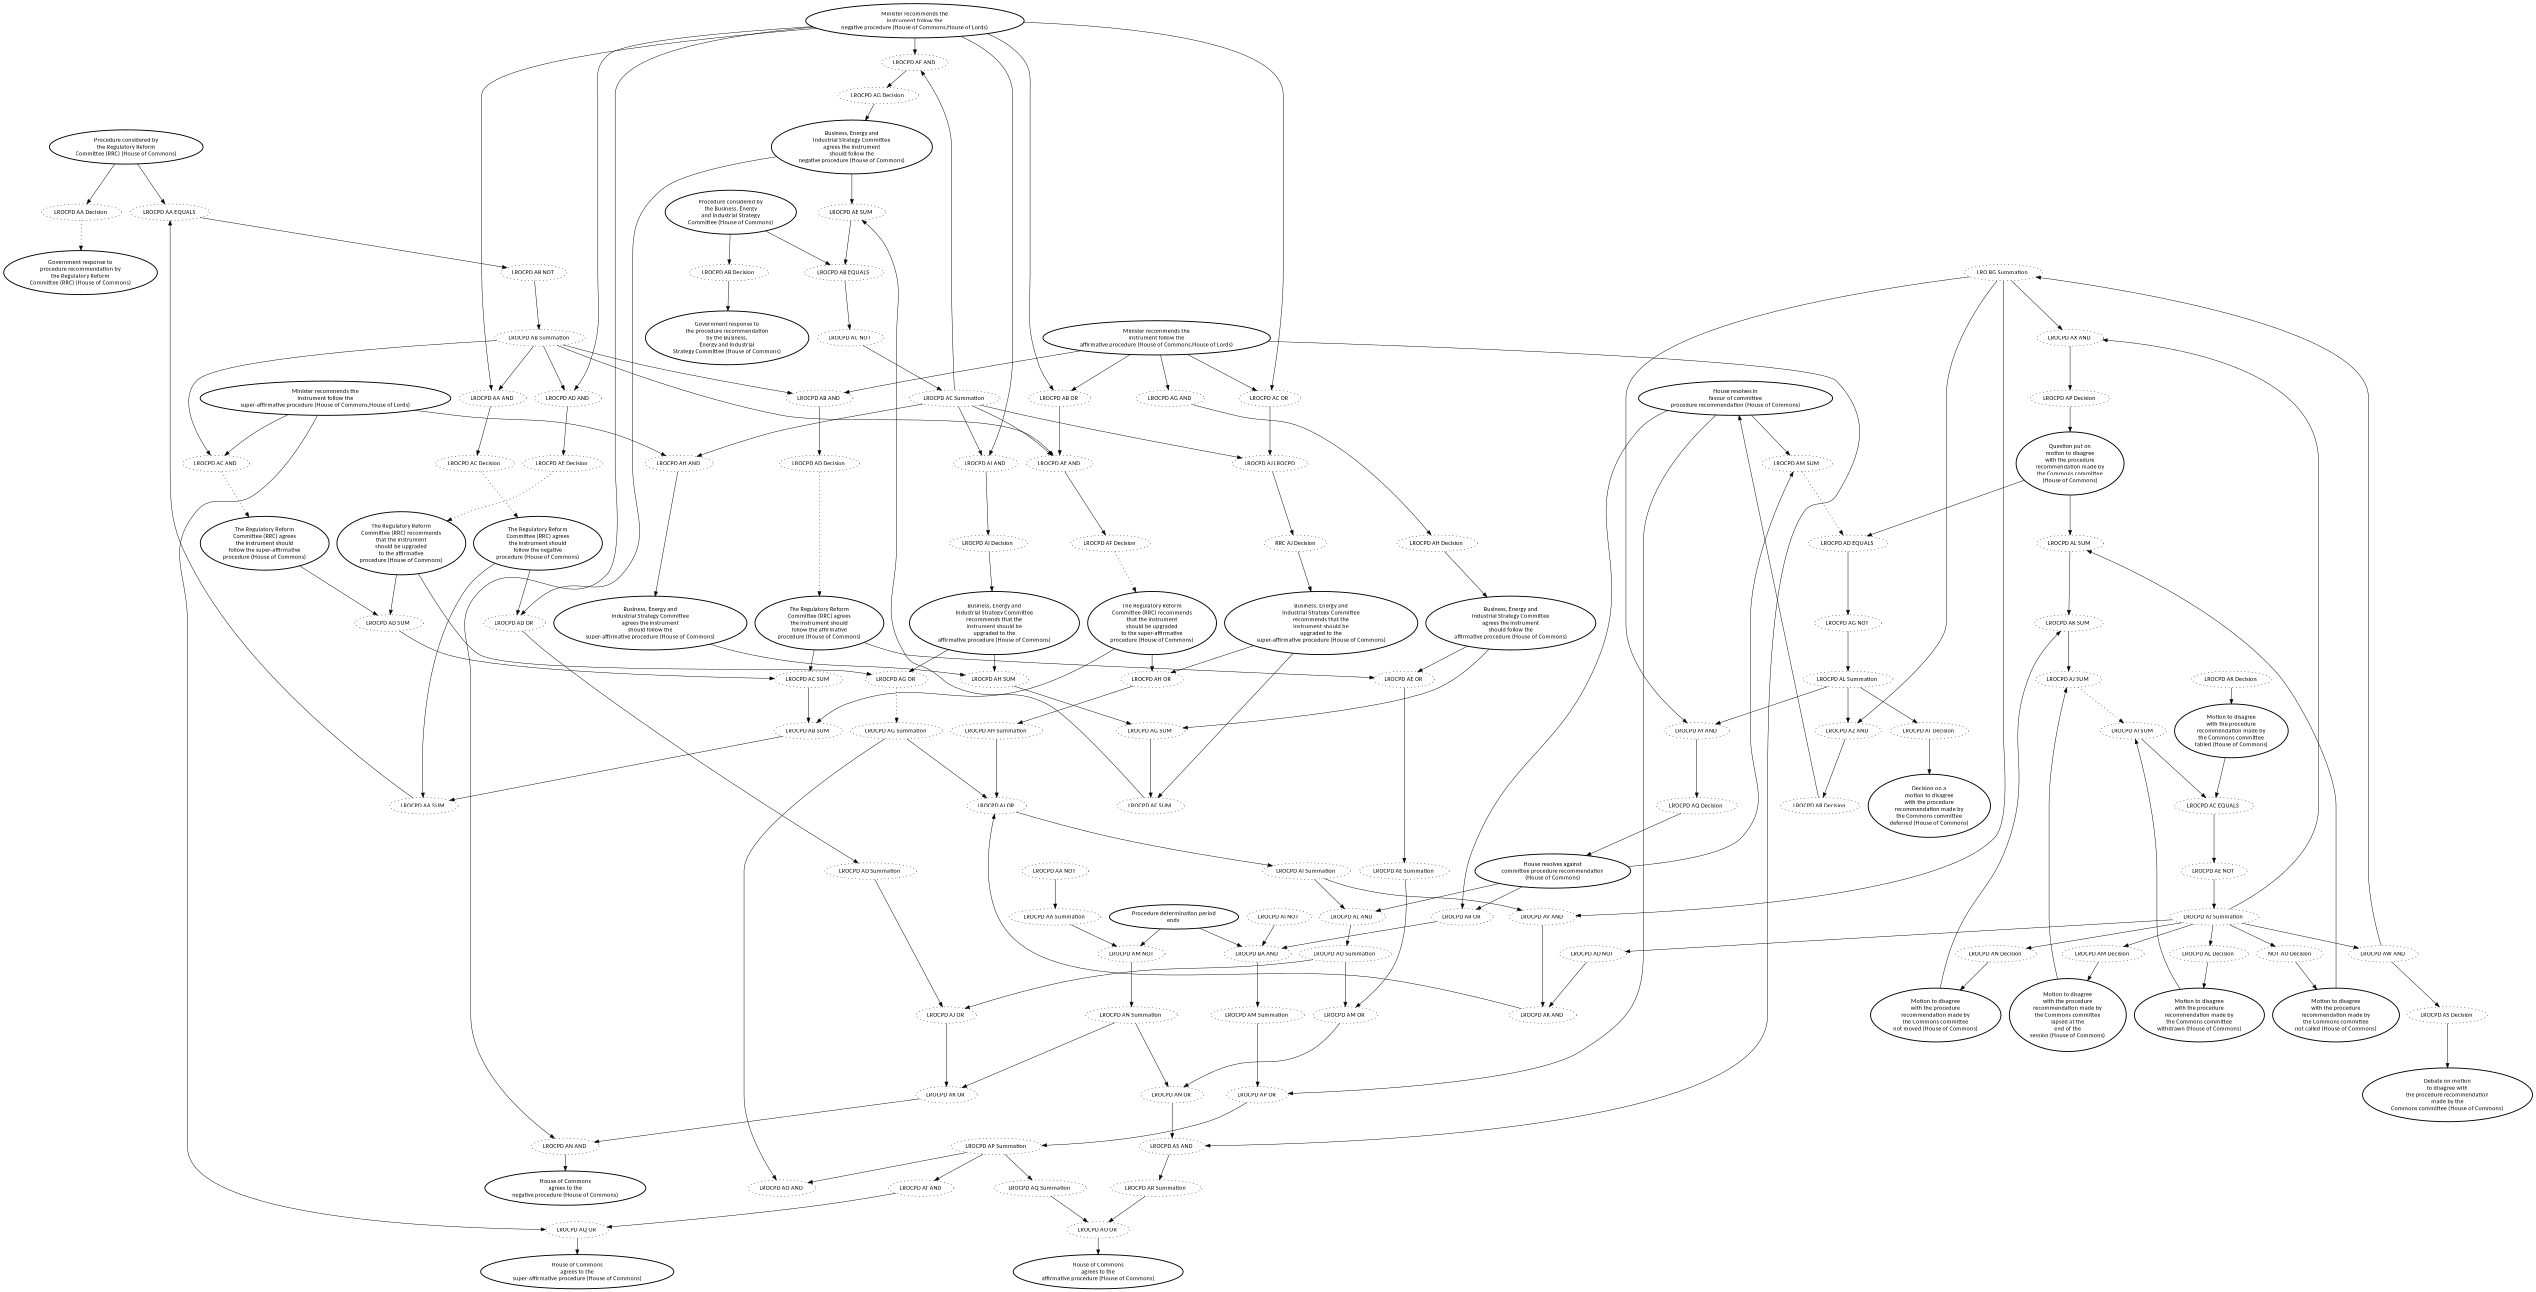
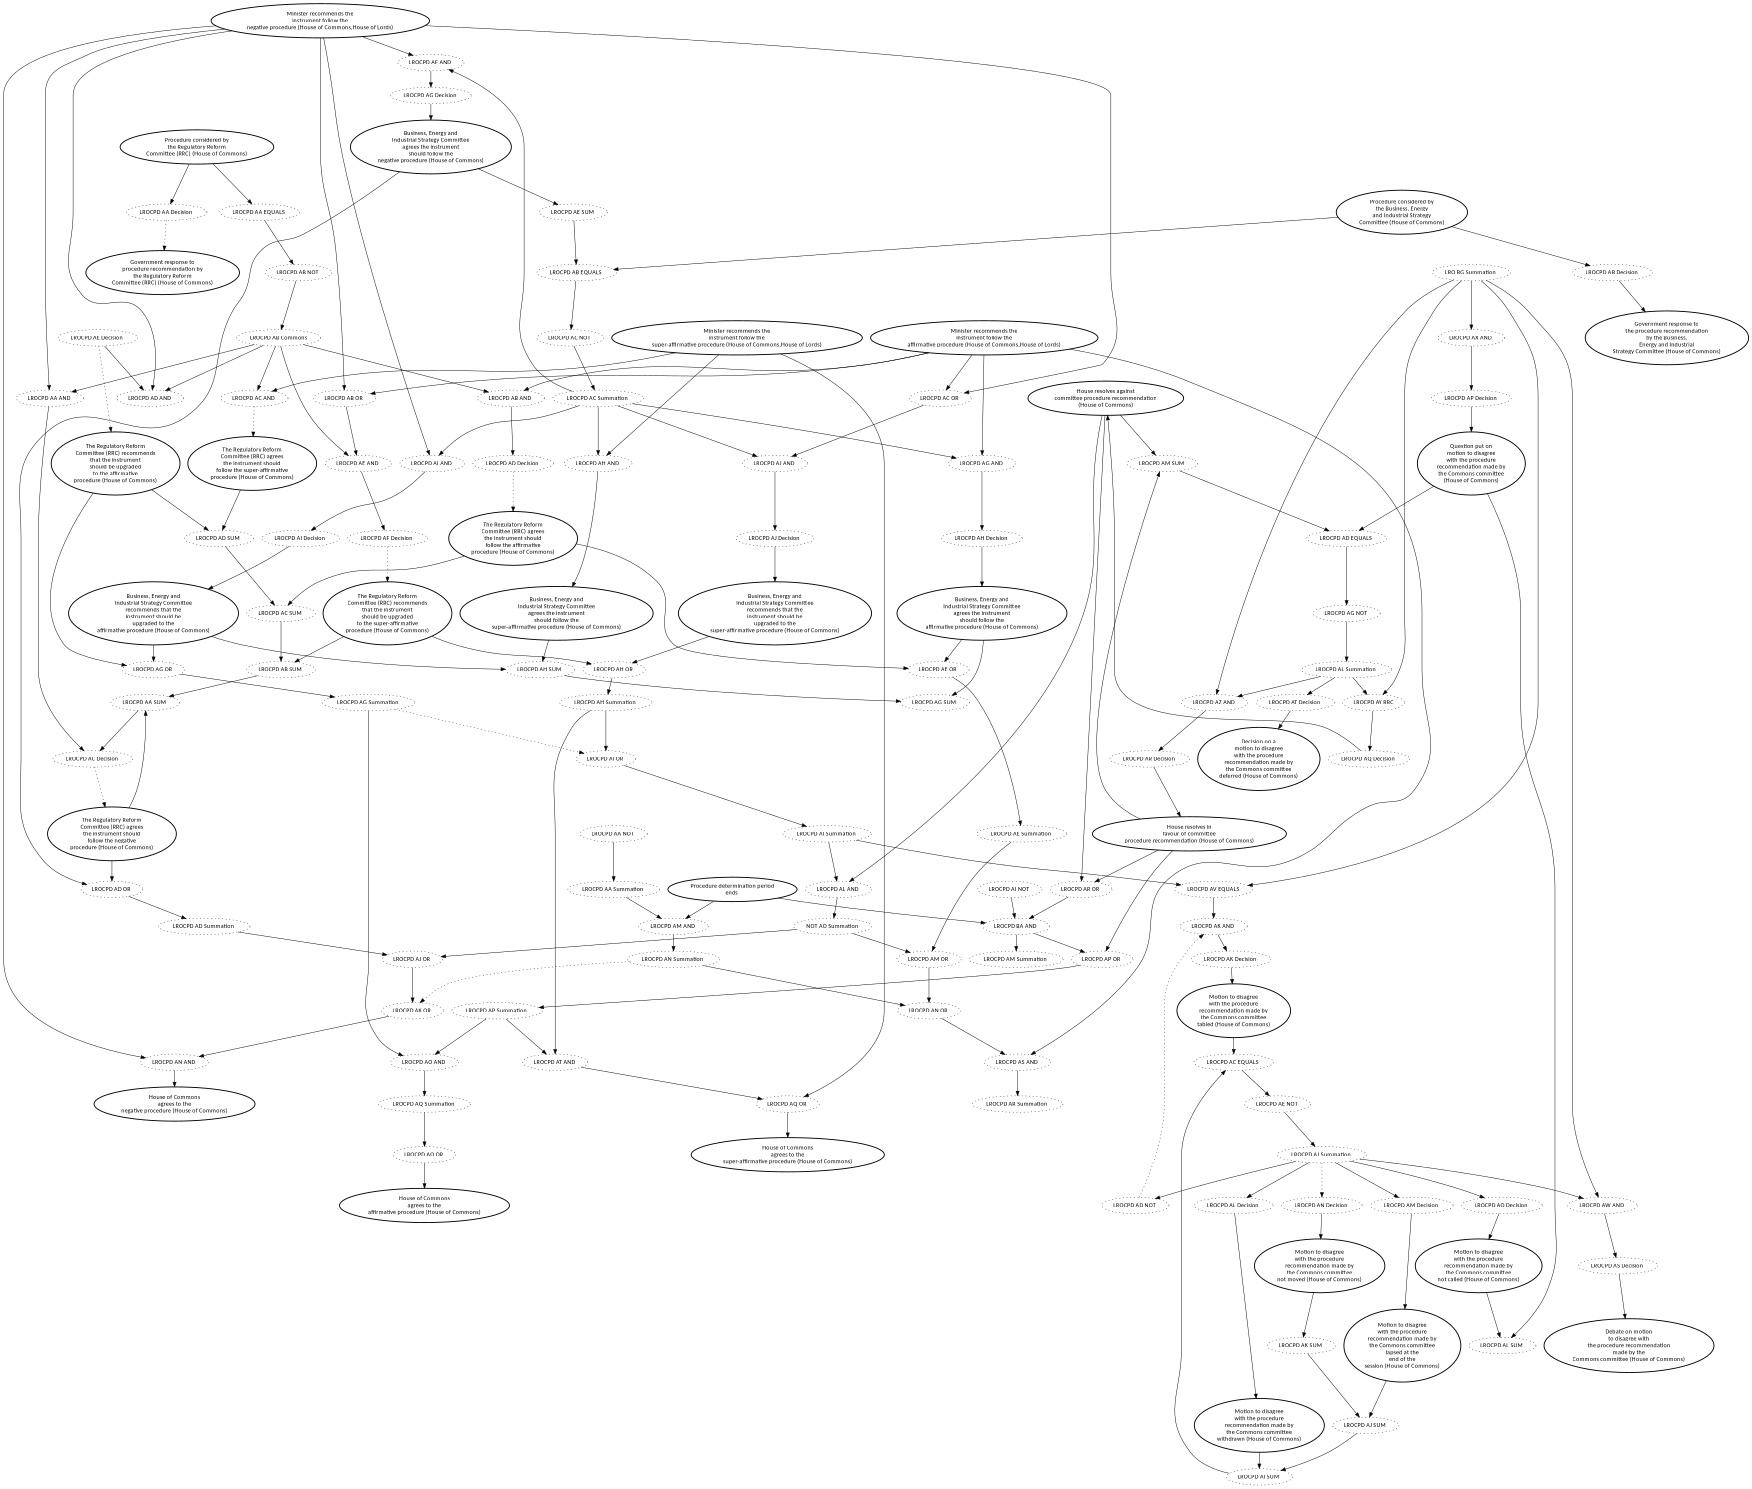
node "LROCPD AB Summation": label "LROCPD AB Summation" -> "LROCPD AB Commons"
edge "LROCPD AC Summation" -> "LROCPD AE AND": now "LROCPD AC Summation" -> "LROCPD AG AND"
edge "LROCPD AD AND" -> "LROCPD AE Decision": reversed
node "LROCPD AJ LROCPD": label "LROCPD AJ LROCPD" -> "LROCPD AJ AND"
edge "LROCPD AW AND" -> "LRO BG Summation": reversed
edge "LROCPD AM SUM" -> "LROCPD AD EQUALS": style dotted -> solid
node "RRC AJ Decision": label "RRC AJ Decision" -> "LROCPD AJ Decision"
edge "LROCPD AA SUM" -> "LROCPD AA EQUALS": now "LROCPD AA SUM" -> "LROCPD AC Decision"
edge "LROCPD AJ Summation" -> "LROCPD AX AND": removed
edge "LROCPD AL SUM" -> "LROCPD AK SUM": removed
edge "LROCPD AG OR" -> "LROCPD AG Summation": style dotted -> solid
edge "LROCPD AJ SUM" -> "LROCPD AI SUM": style dotted -> solid
node "LROCPD AY AND": label "LROCPD AY AND" -> "LROCPD AY RRC"
edge "LROCPD AG Summation" -> "LROCPD AI OR": style solid -> dotted
node "LROCPD AF SUM": removed
edge "LROCPD AH Summation" -> "LROCPD AT AND": added
node "LROCPD AV AND": label "LROCPD AV AND" -> "LROCPD AV EQUALS"
edge "LROCPD AJ Summation" -> "LROCPD AN Decision": style solid -> dotted
node "LROCPD AM NOT": label "LROCPD AM NOT" -> "LROCPD AM AND"
node "LROCPD AO Summation": label "LROCPD AO Summation" -> "NOT AO Summation"
node "NOT AO Decision": label "NOT AO Decision" -> "LROCPD AO Decision"
edge "LROCPD AK AND" -> "LROCPD AI OR": now "LROCPD AK AND" -> "LROCPD AK Decision"
edge "LROCPD AD NOT" -> "LROCPD AK AND": style solid -> dotted
edge "LROCPD AM Summation" -> "LROCPD AP OR": now "LROCPD BA AND" -> "LROCPD AP OR"
edge "LROCPD AN Summation" -> "LROCPD AK OR": style solid -> dotted
edge "LROCPD AP Summation" -> "LROCPD AQ Summation": now "LROCPD AO AND" -> "LROCPD AQ Summation"
edge "LROCPD AR Summation" -> "LROCPD AO OR": removed
